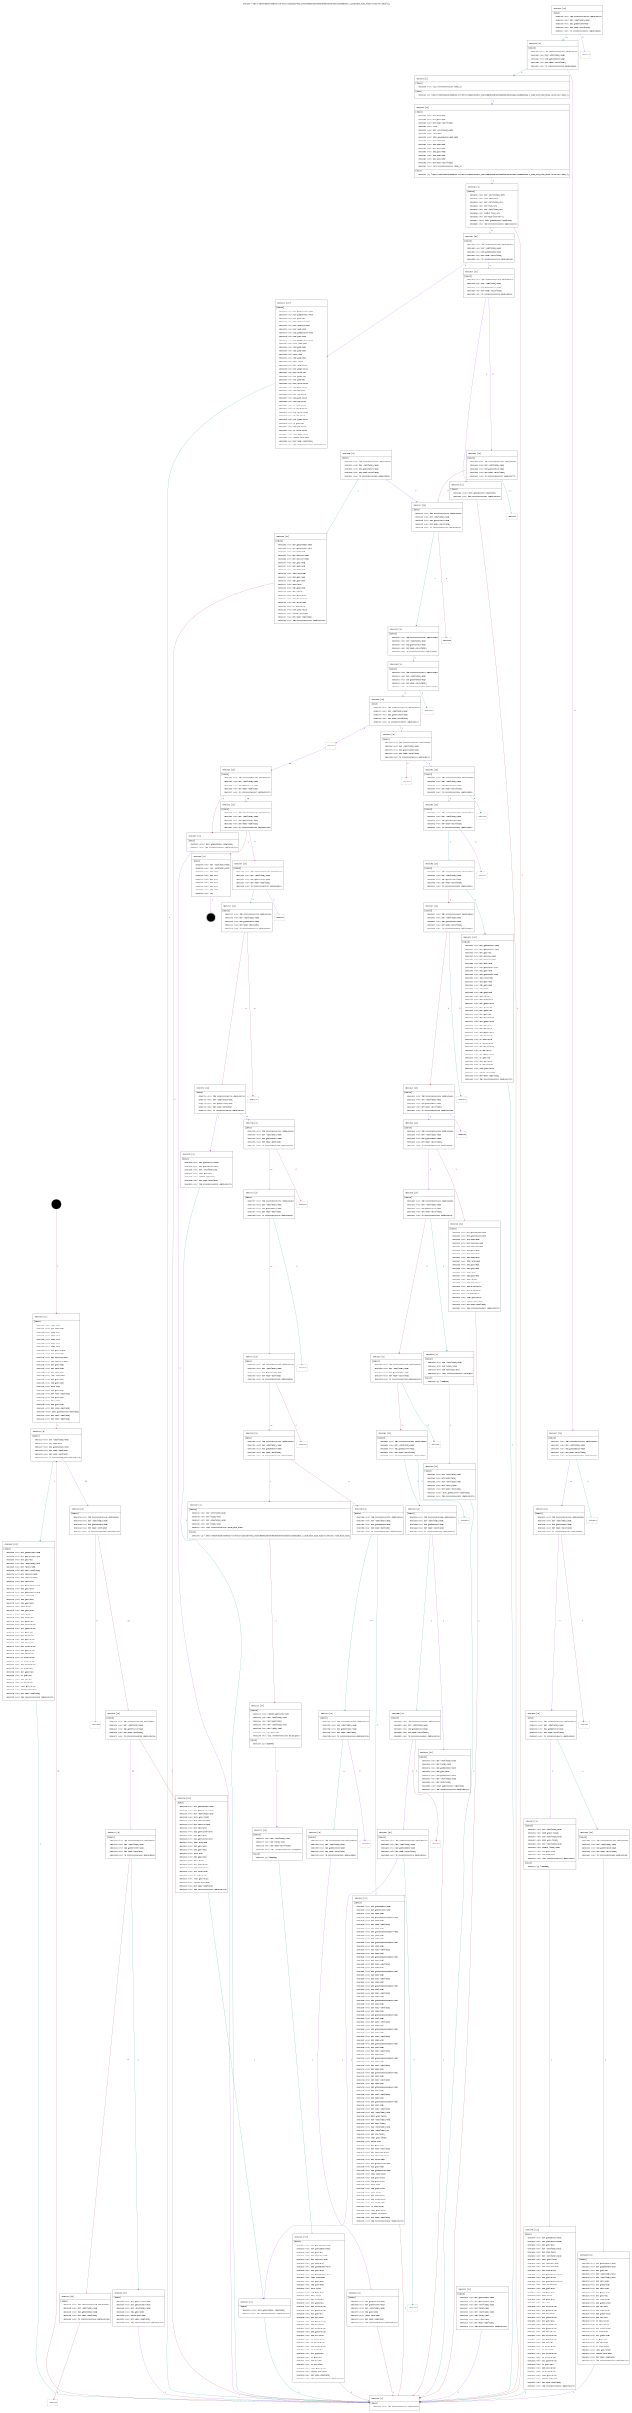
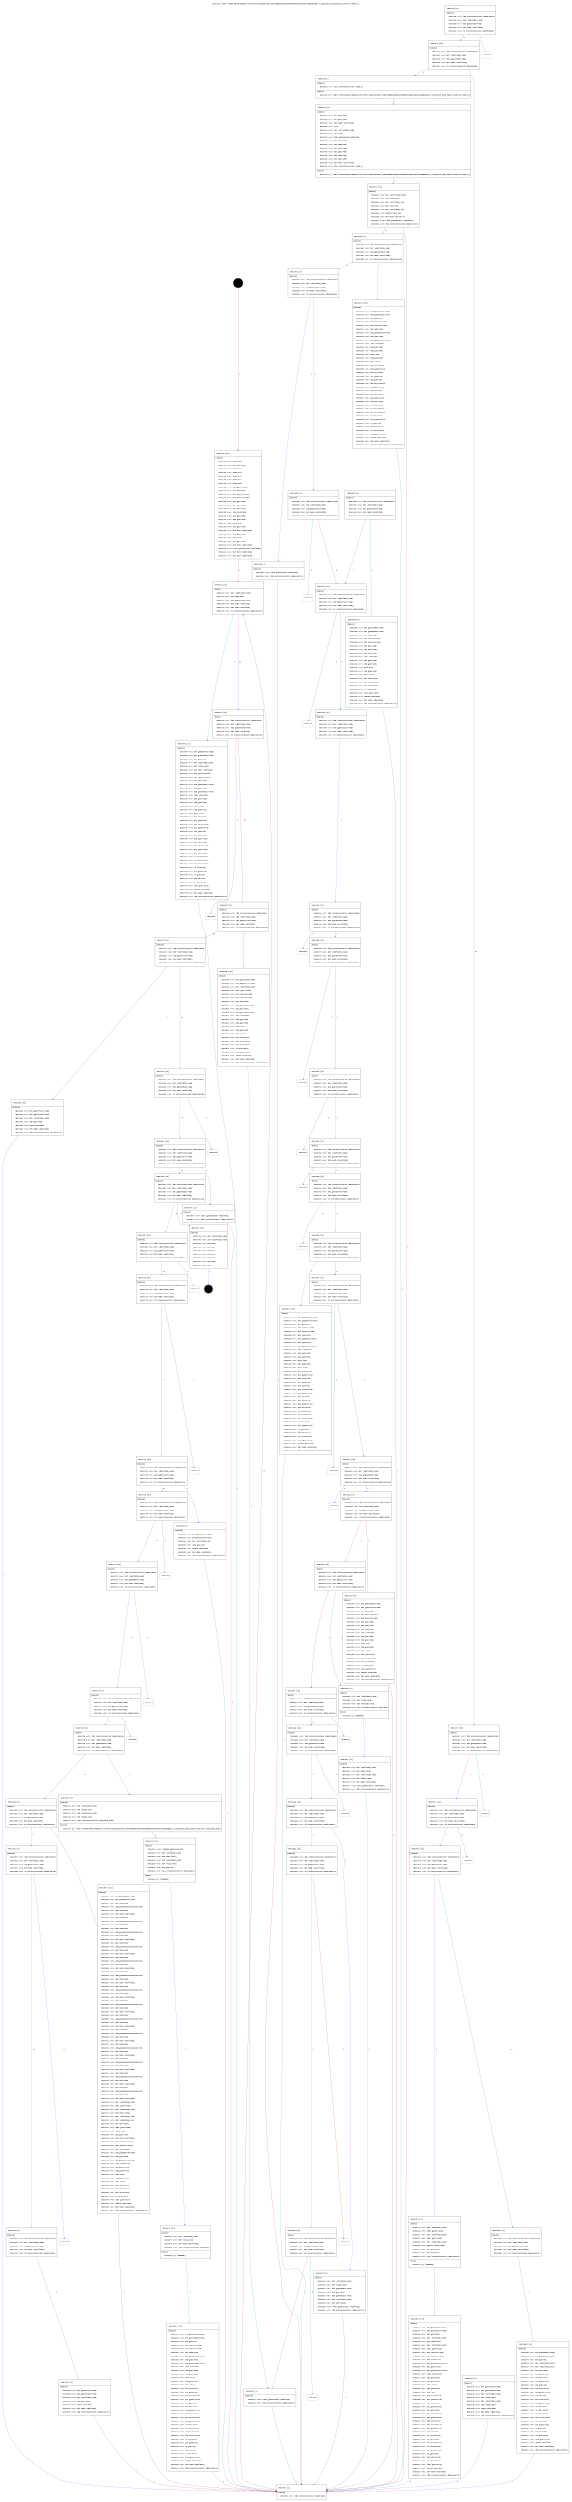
edge "0x4023c5" -> "0x4016af [28]": now "0x401693 [28]" -> "0x4016af [28]"
